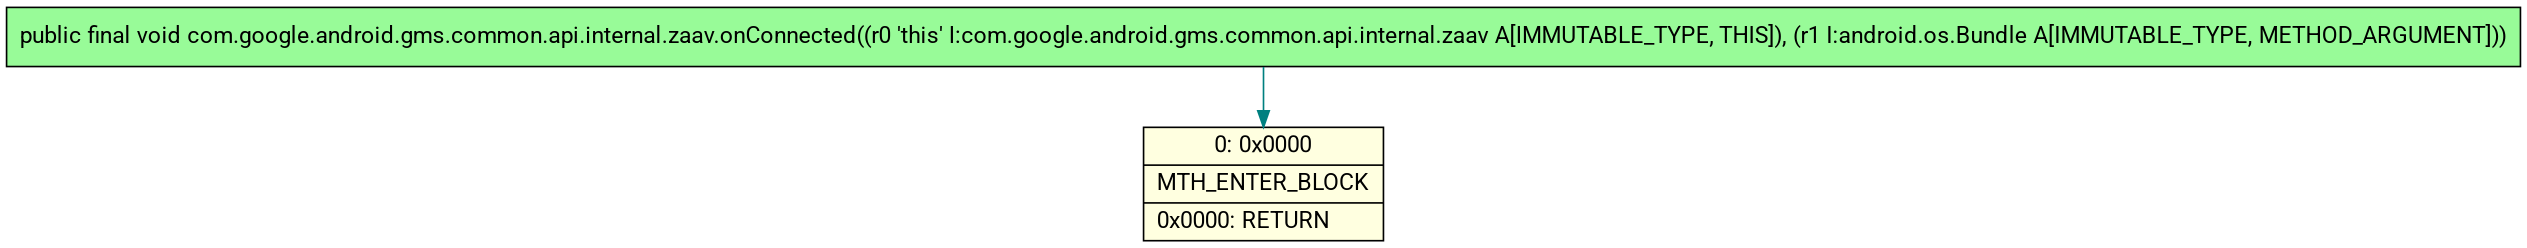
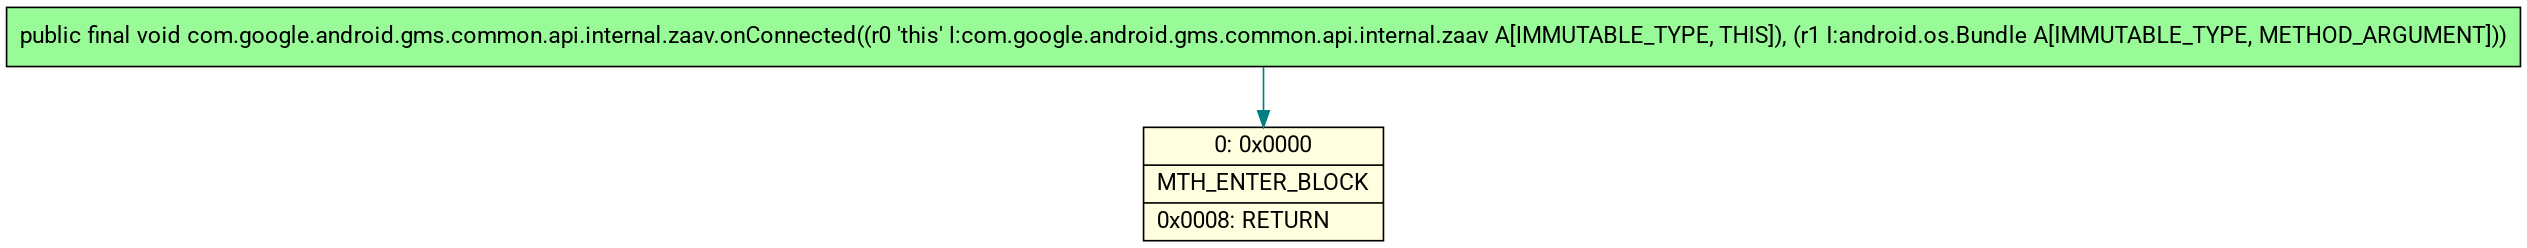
node "0: 0x0000": text "0x0000: RETURN" -> "0x0008: RETURN"
